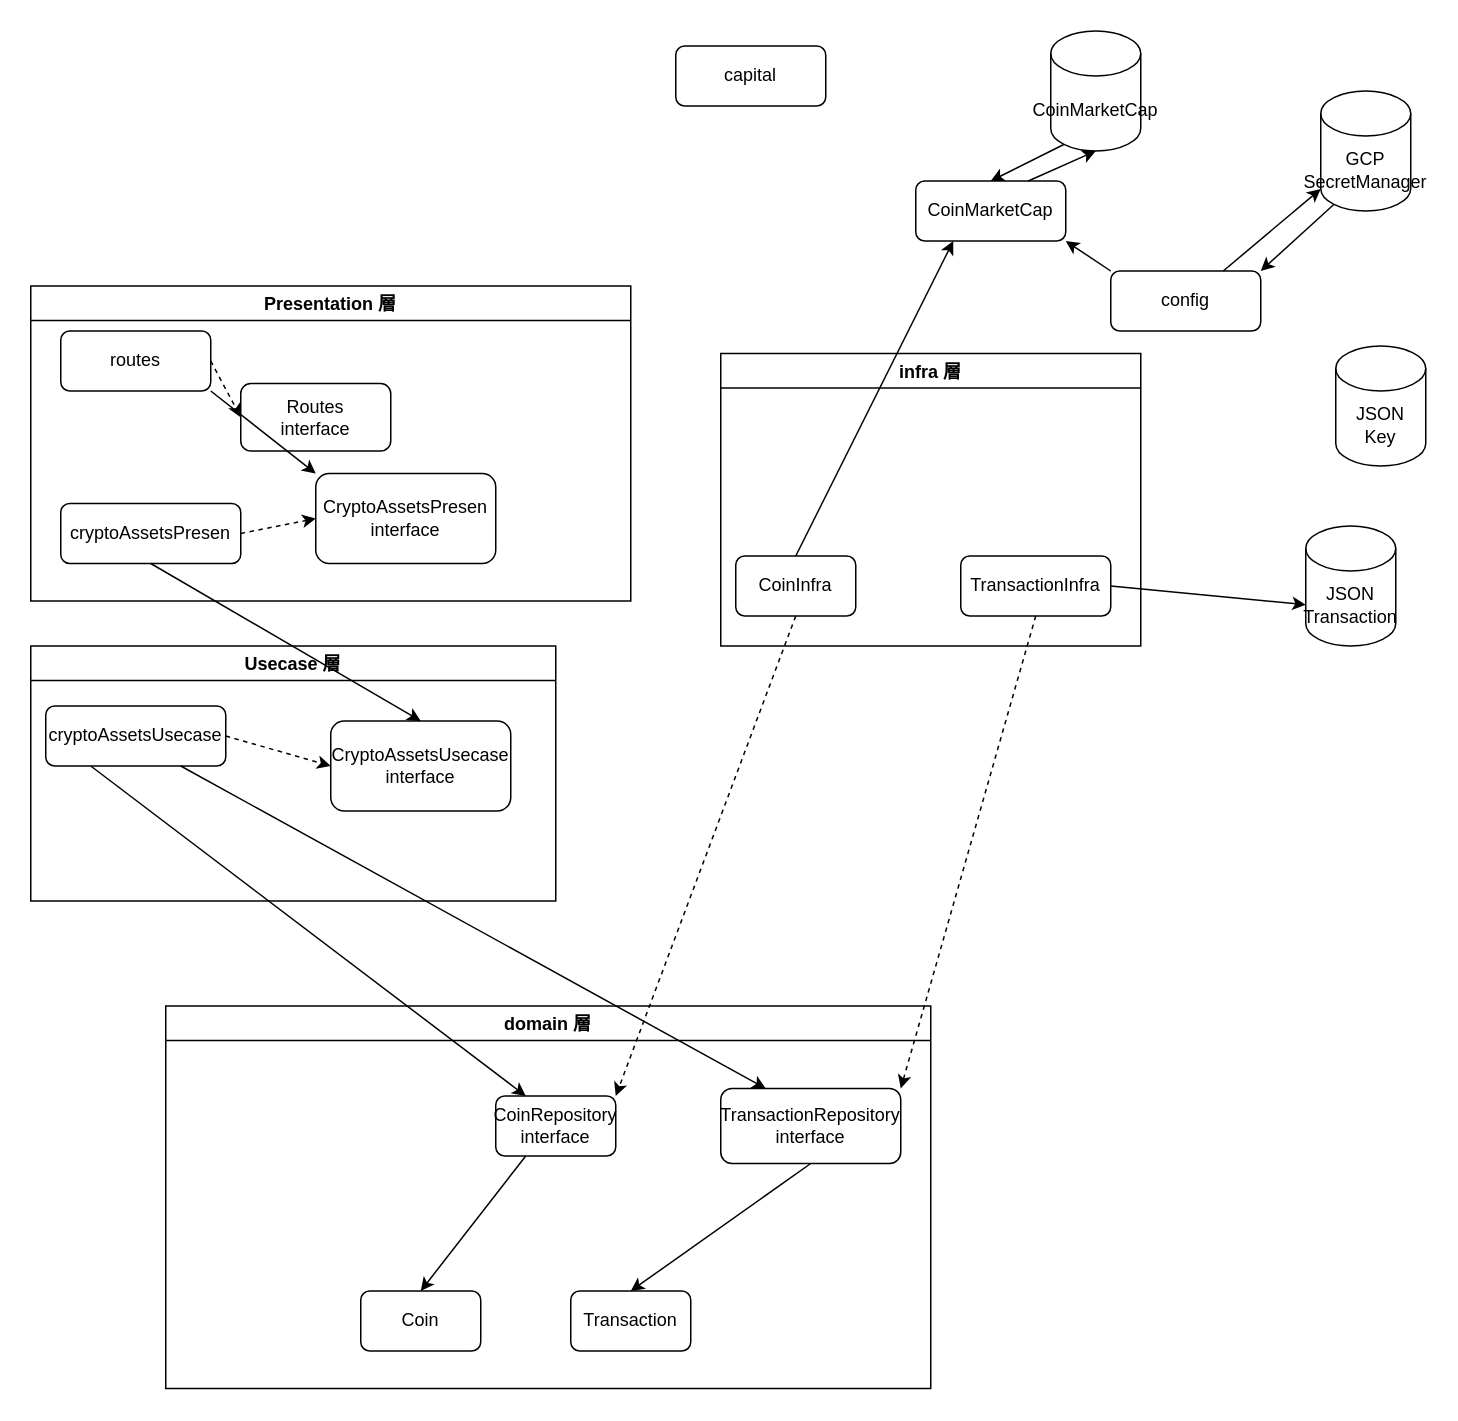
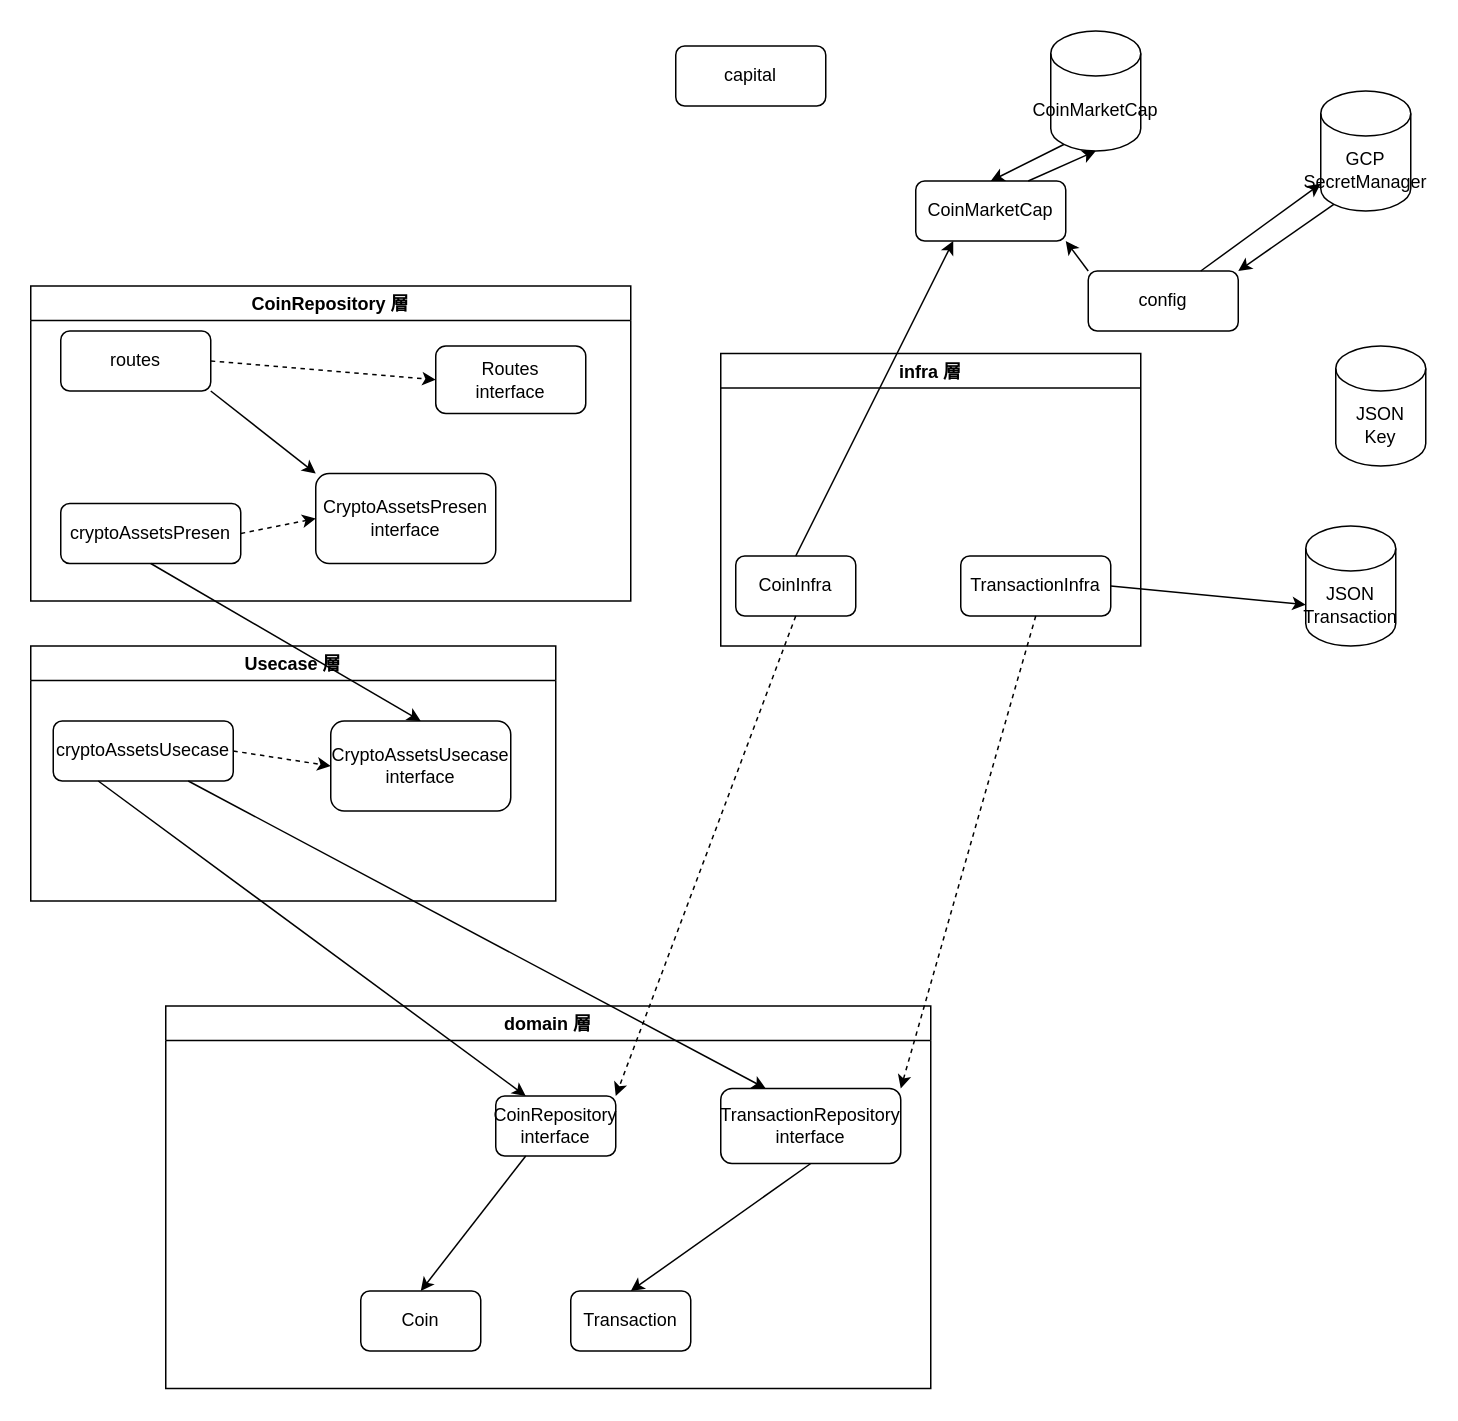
node "config": moved (1186, 301) -> (1163, 301)
node "Presentation 層": label "Presentation 層" -> "CoinRepository 層"
node "Routes interface": moved (316, 417) -> (511, 380)
node "cryptoAssetsUsecase": moved (136, 736) -> (143, 751)
